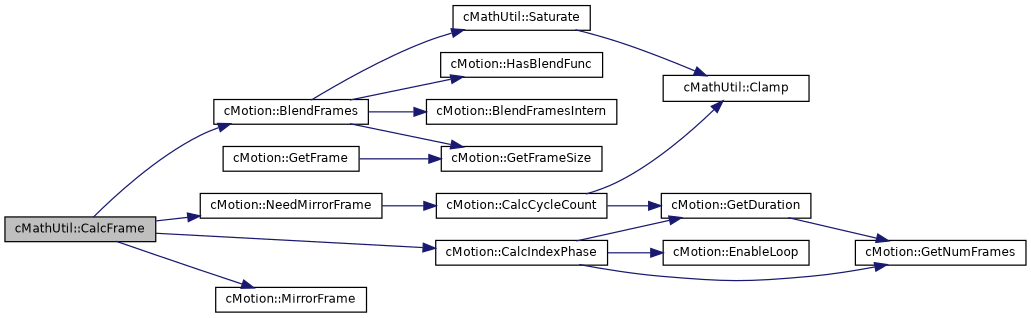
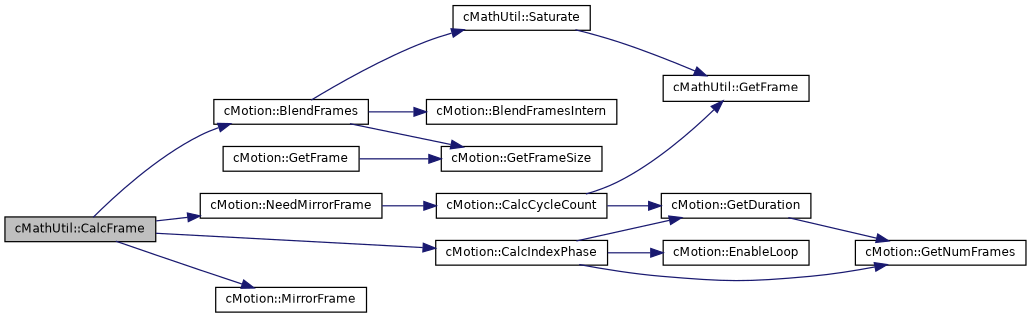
node "cMotion::HasBlendFunc": removed
node "cMathUtil::Clamp": label "cMathUtil::Clamp" -> "cMathUtil::GetFrame"
